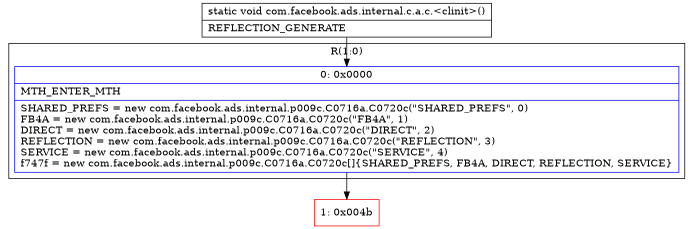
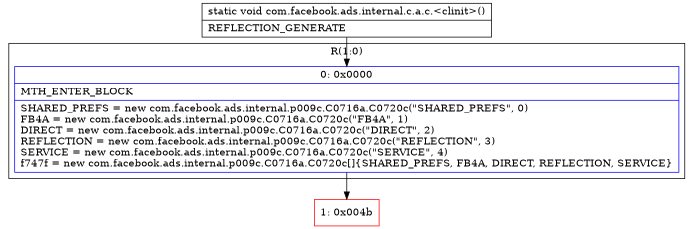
node "0: 0x0000": text "MTH_ENTER_MTH" -> "MTH_ENTER_BLOCK"
